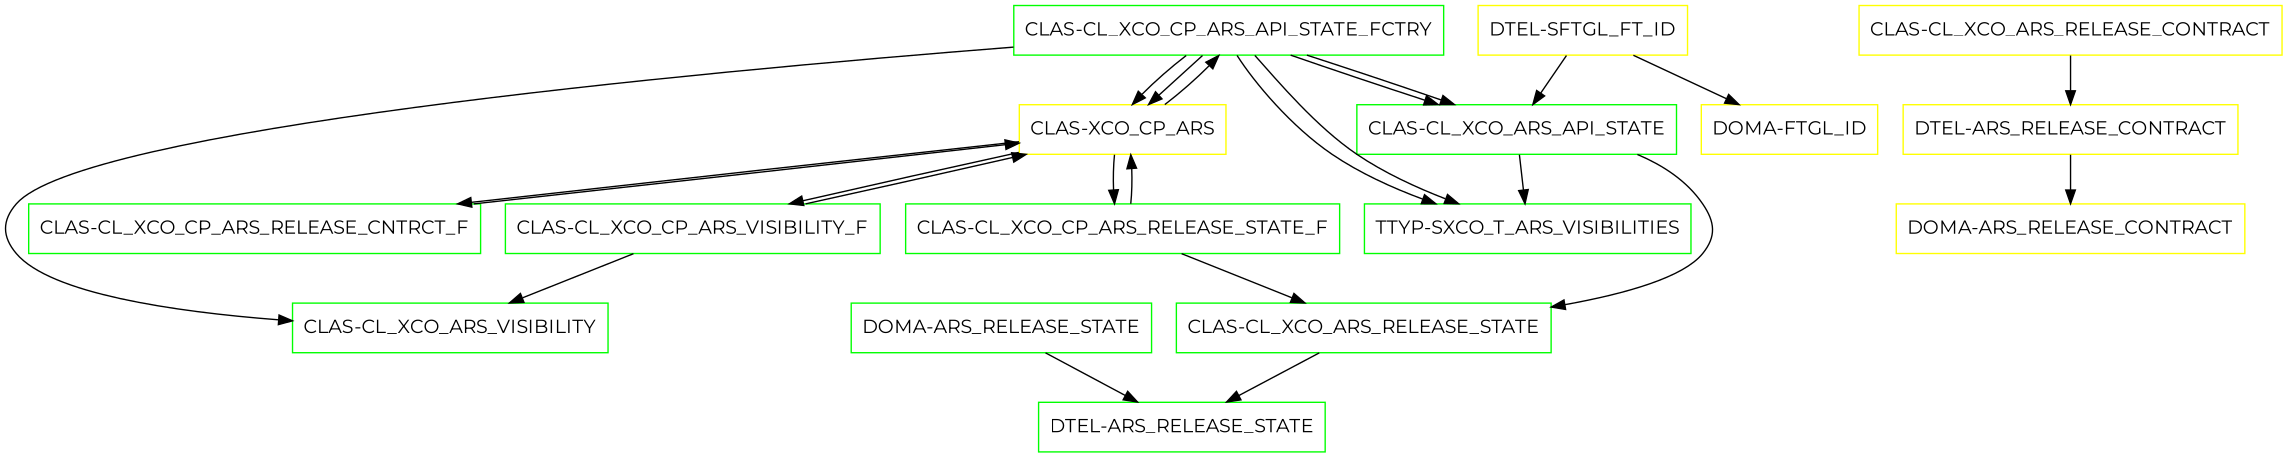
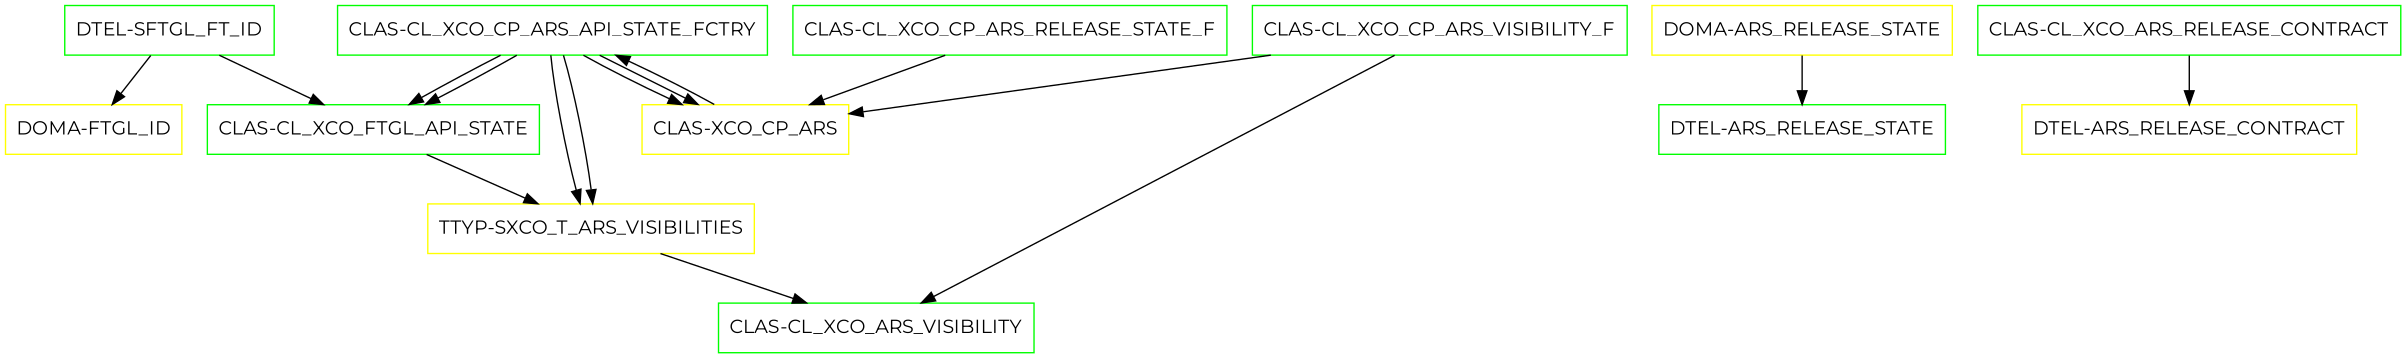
node "DTEL-SFTGL_FT_ID": color yellow -> green
node "CLAS-CL_XCO_ARS_RELEASE_CONTRACT": color yellow -> green
edge "CLAS-CL_XCO_CP_ARS_API_STATE_FCTRY" -> "CLAS-CL_XCO_ARS_VISIBILITY": now "TTYP-SXCO_T_ARS_VISIBILITIES" -> "CLAS-CL_XCO_ARS_VISIBILITY"
node "CLAS-CL_XCO_ARS_API_STATE": label "CLAS-CL_XCO_ARS_API_STATE" -> "CLAS-CL_XCO_FTGL_API_STATE"
edge "CLAS-XCO_CP_ARS" -> "CLAS-CL_XCO_CP_ARS_RELEASE_STATE_F": removed
edge "CLAS-XCO_CP_ARS" -> "CLAS-CL_XCO_CP_ARS_VISIBILITY_F": removed
node "CLAS-CL_XCO_CP_ARS_RELEASE_CNTRCT_F": removed
node "TTYP-SXCO_T_ARS_VISIBILITIES": color green -> yellow
node "DOMA-ARS_RELEASE_CONTRACT": removed
node "DOMA-ARS_RELEASE_STATE": color green -> yellow
node "CLAS-CL_XCO_ARS_RELEASE_STATE": removed
